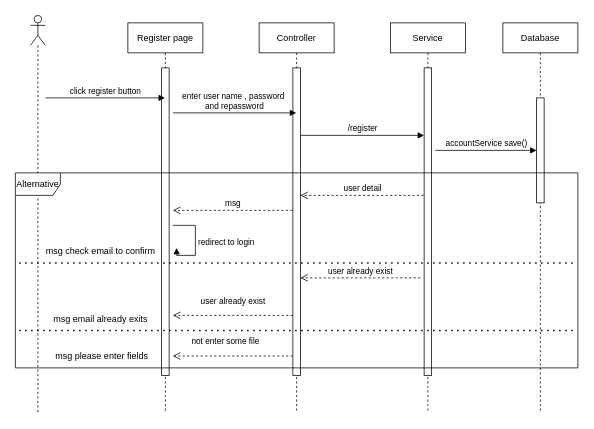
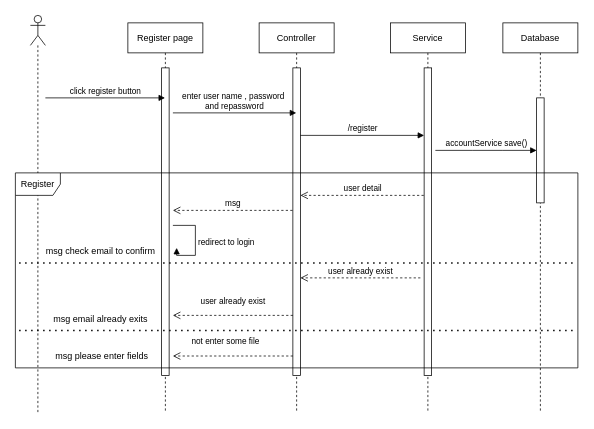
node "Alternative": label "Alternative" -> "Register"
